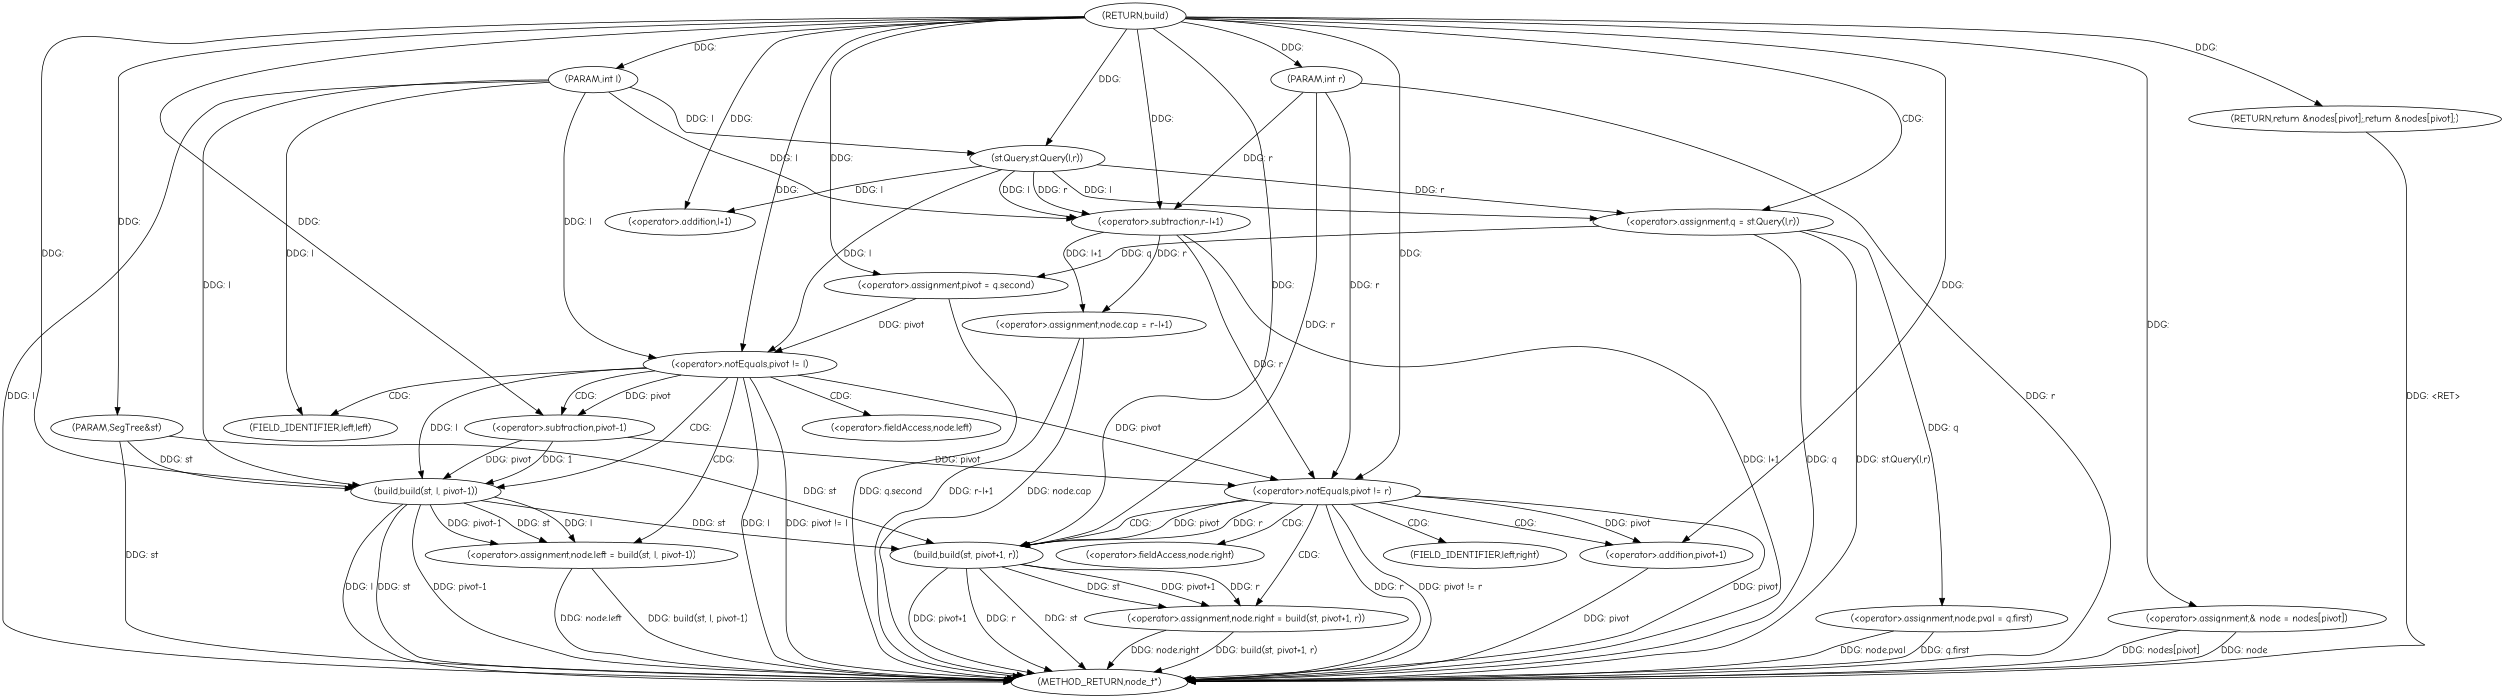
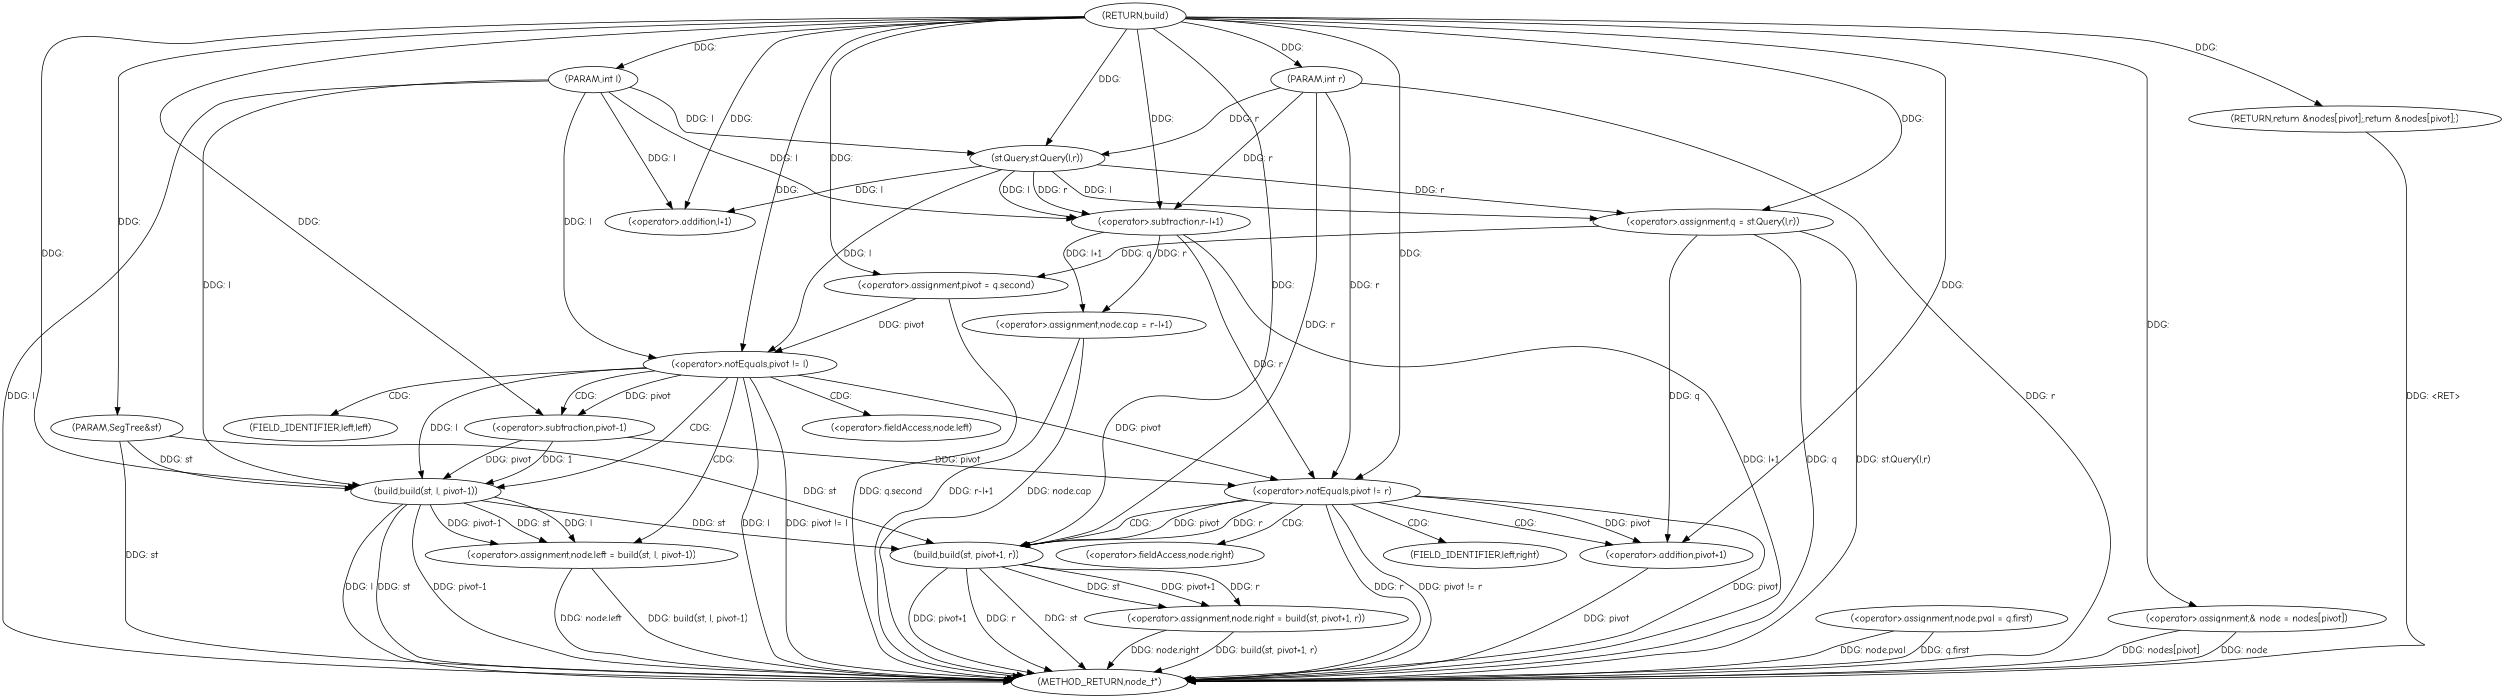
edge "(RETURN,build)" -> "(<operator>.assignment,q = st.Query(l,r))": label "CDG: " -> "DDG: "
edge "(PARAM,int r)" -> "(st.Query,st.Query(l,r))": added, label "DDG: r"
edge "(PARAM,int l)" -> "(FIELD_IDENTIFIER,left,left)": now "(PARAM,int l)" -> "(<operator>.addition,l+1)"
edge "(<operator>.assignment,q = st.Query(l,r))" -> "(<operator>.assignment,node.pval = q.first)": now "(<operator>.assignment,q = st.Query(l,r))" -> "(<operator>.addition,pivot+1)"
edge "(<operator>.notEquals,pivot != r)" -> "(<operator>.assignment,node.right = build(st, pivot+1, r))": removed, label "CDG:"
